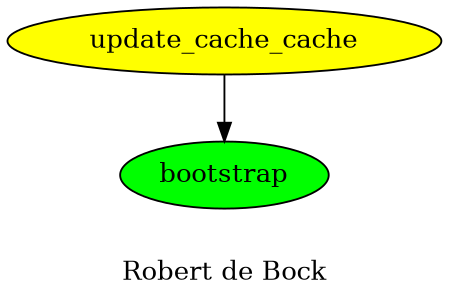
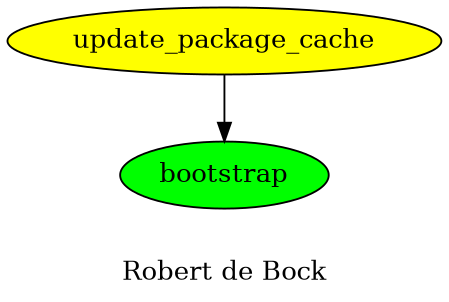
node "update_cache_cache": label "update_cache_cache" -> "update_package_cache"
